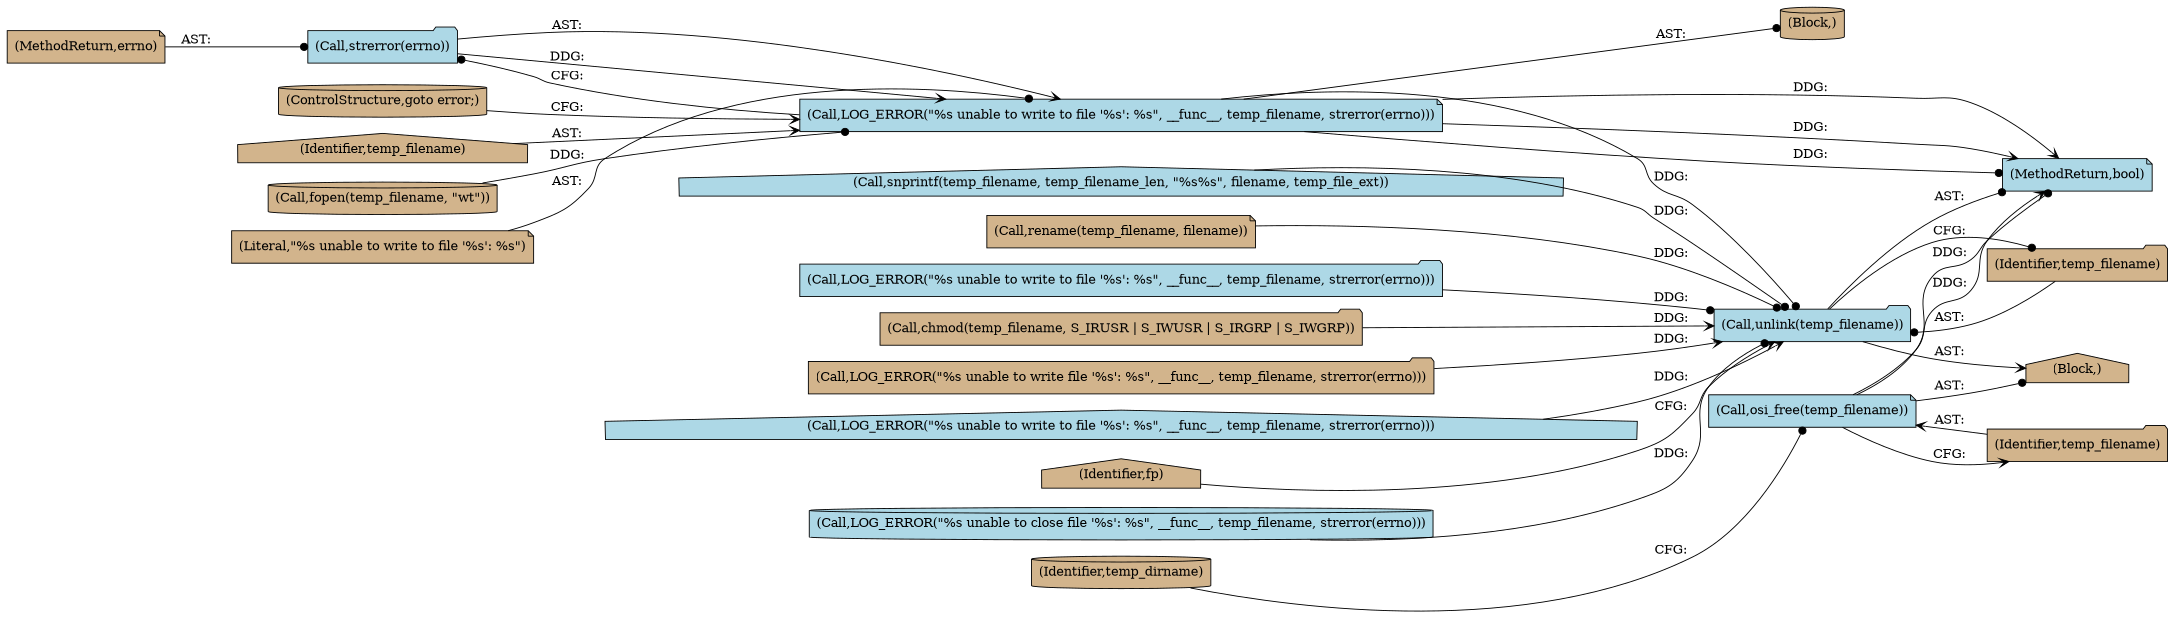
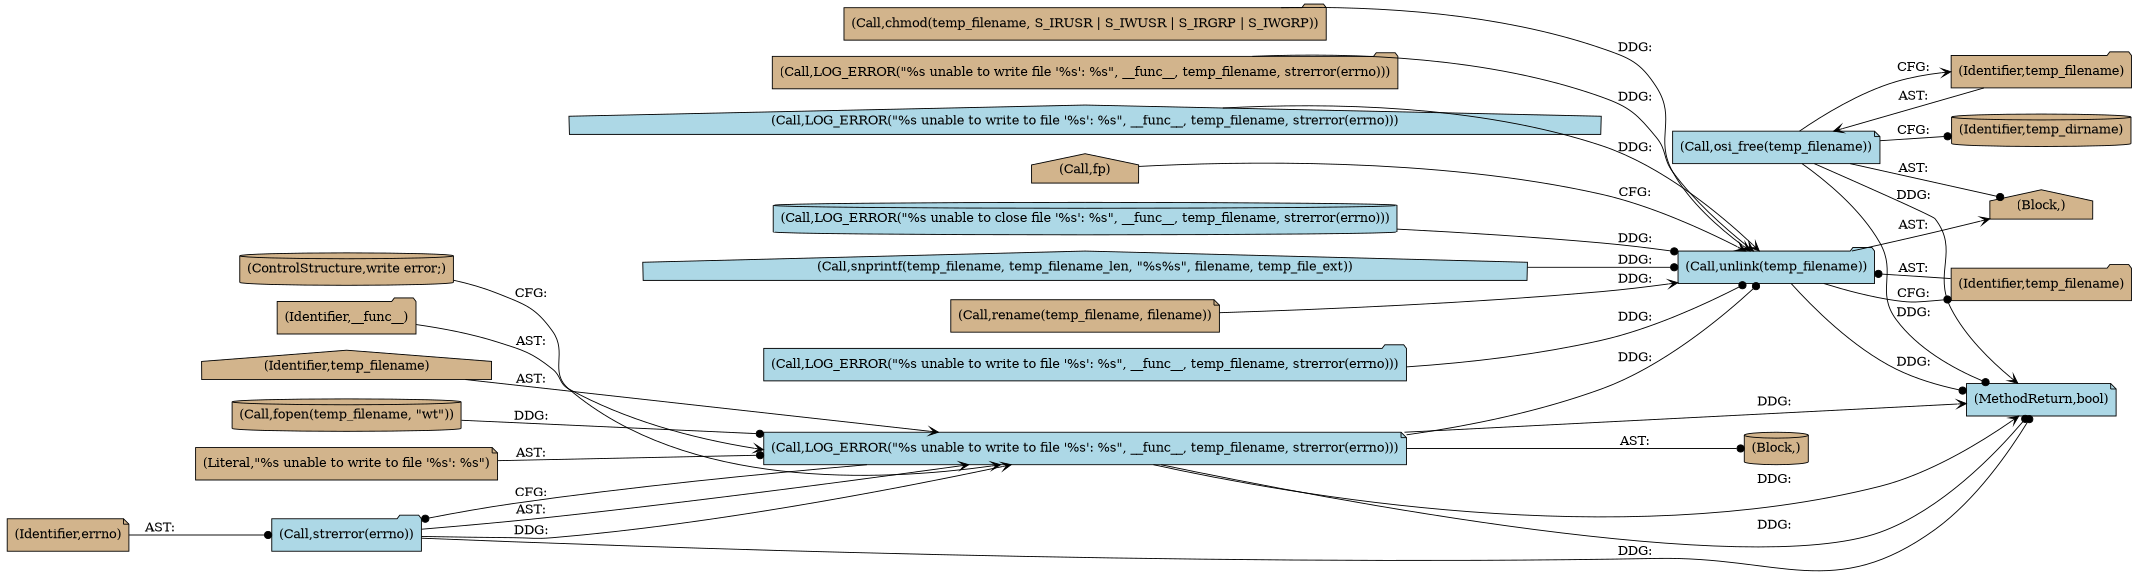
node "(MethodReturn,errno)": label "(MethodReturn,errno)" -> "(Identifier,errno)"
node "(ControlStructure,goto error;)": label "(ControlStructure,goto error;)" -> "(ControlStructure,write error;)"
edge "(Call,unlink(temp_filename))" -> "(MethodReturn,bool)": label "AST: " -> "DDG: "
edge "(Call,rename(temp_filename, filename))" -> "(Call,unlink(temp_filename))": arrowhead dot -> vee
node "(Identifier,__func__)": added
node "(Identifier,fp)": label "(Identifier,fp)" -> "(Call,fp)"
edge "(Call,strerror(errno))" -> "(MethodReturn,bool)": added, label "DDG:"
edge "(Identifier,temp_dirname)" -> "(Call,osi_free(temp_filename))": reversed
